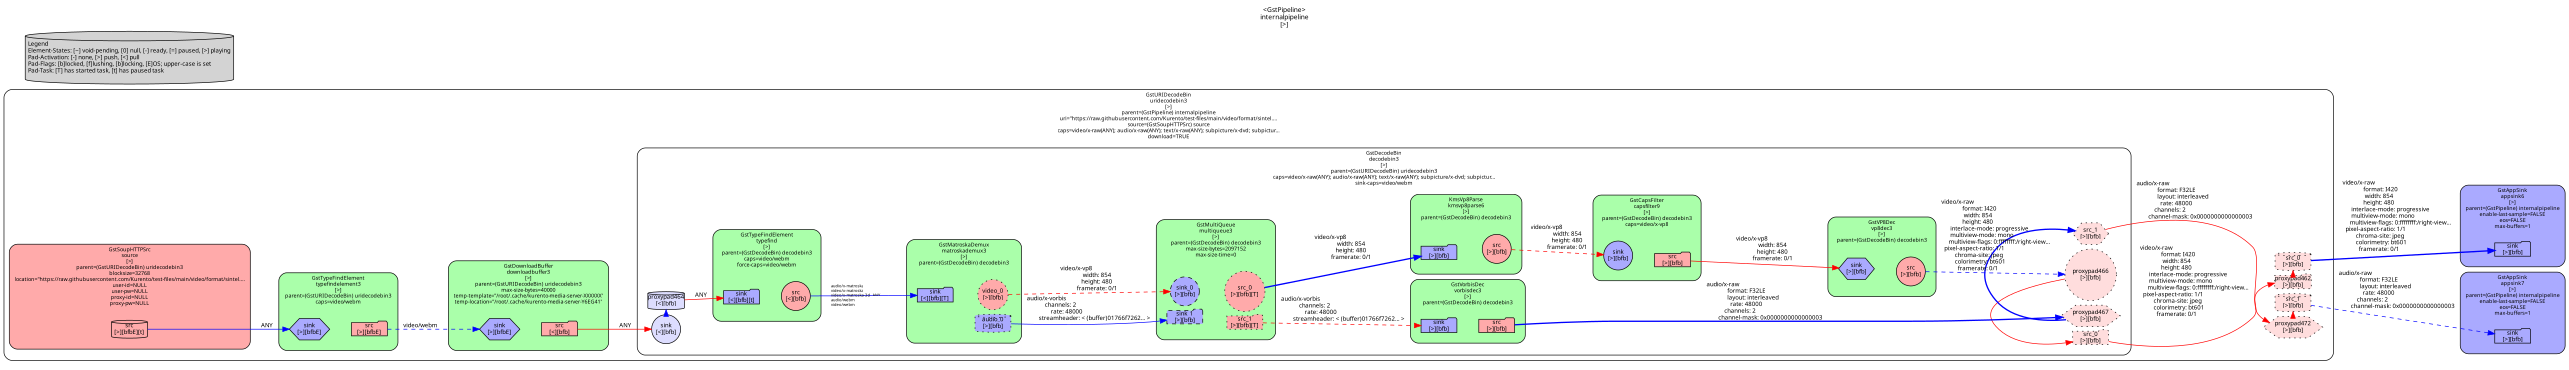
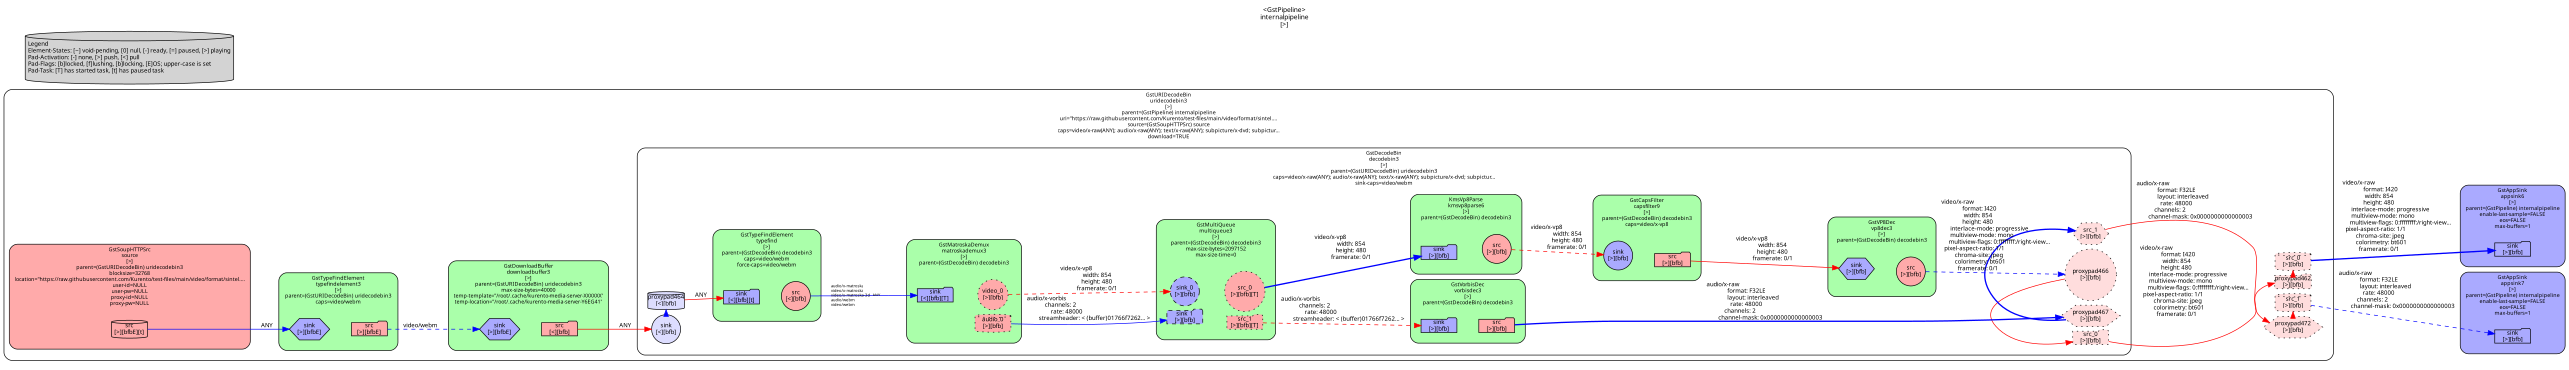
node "audio_0 [>][bfb]": fillcolor #aaaaff -> #ffaaaa
